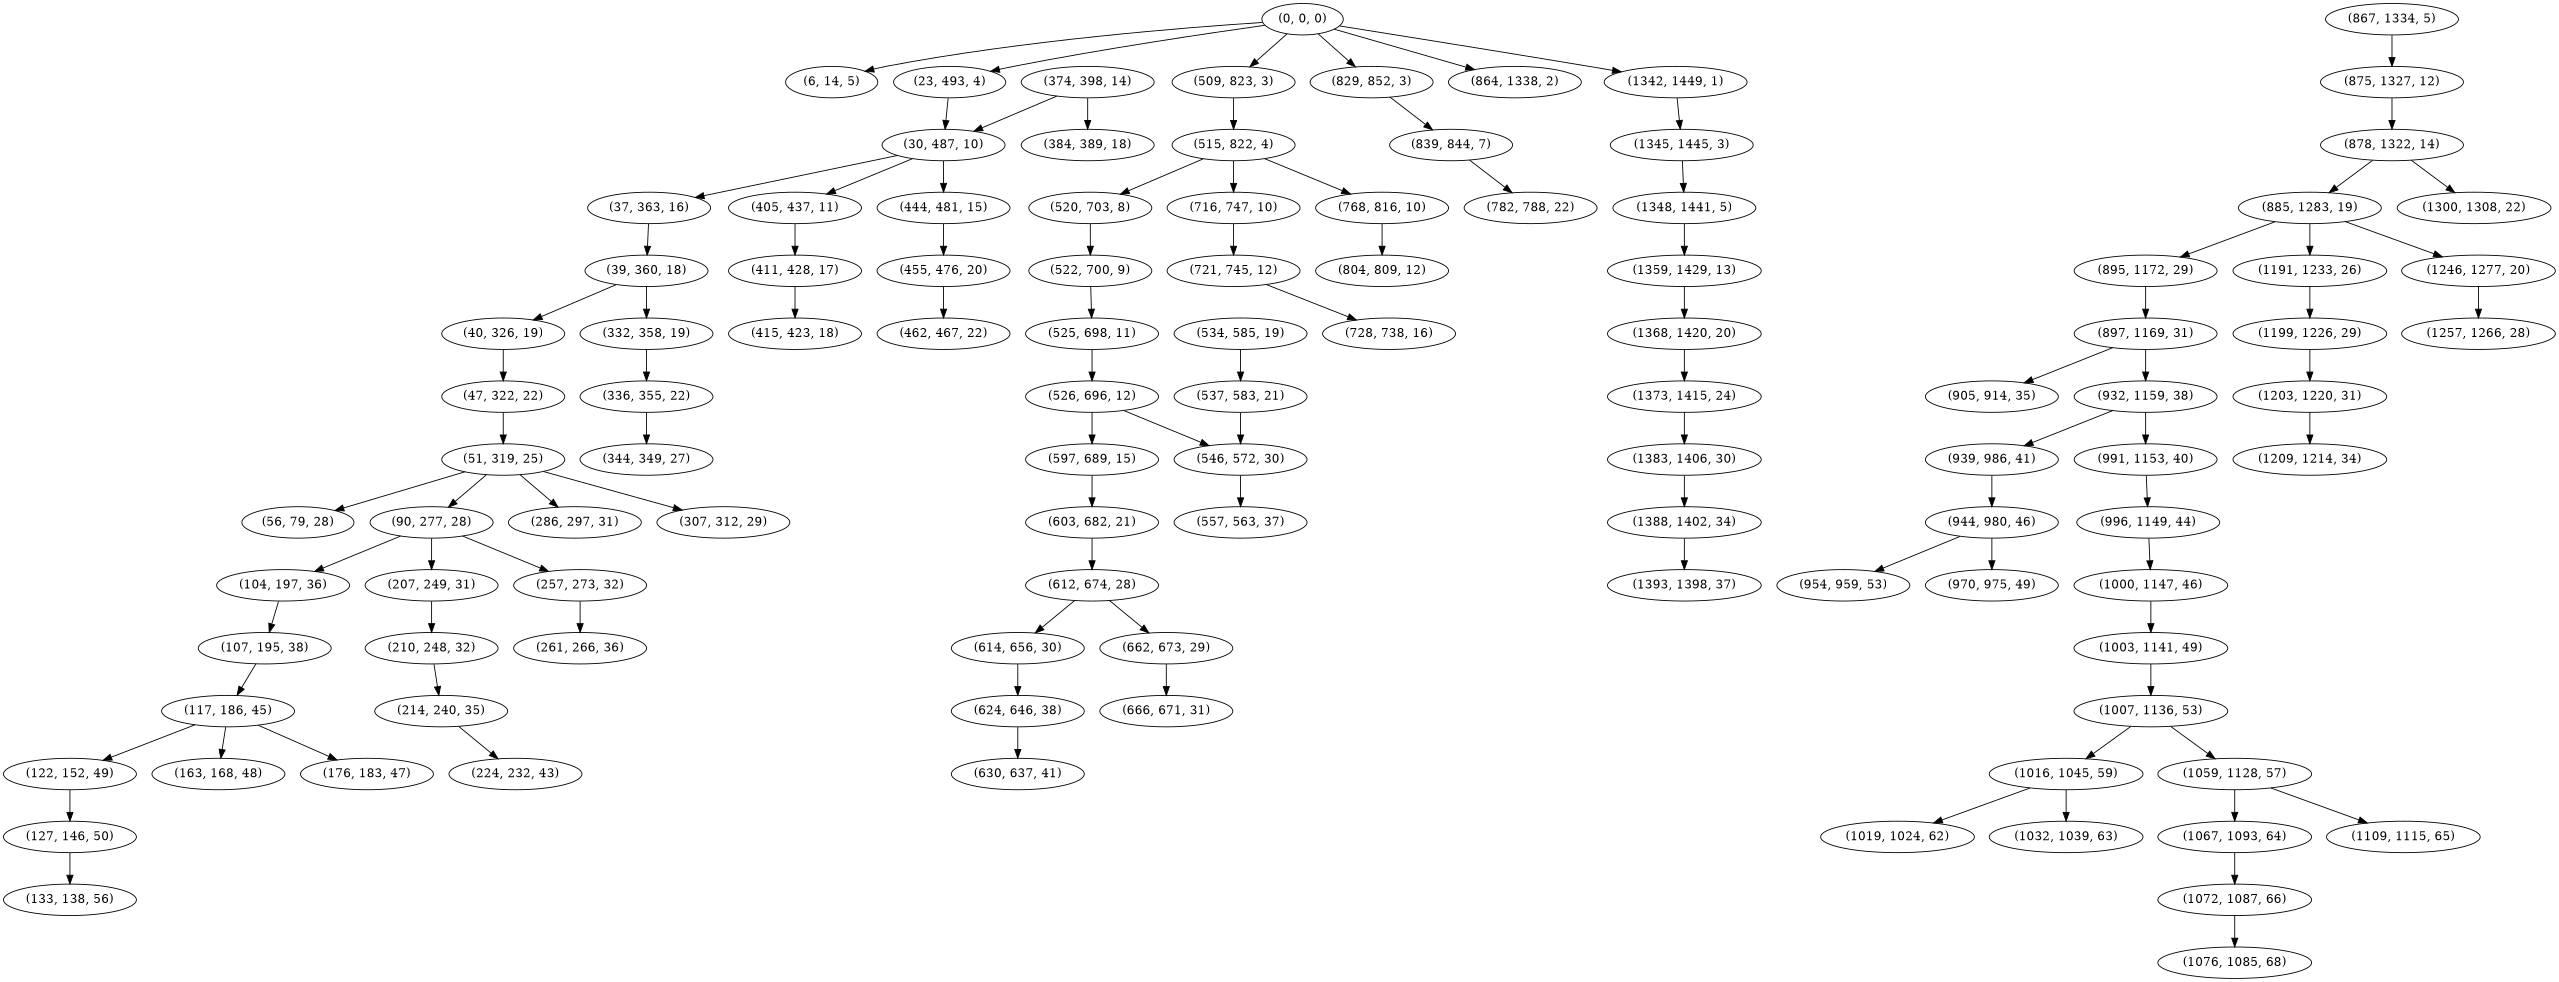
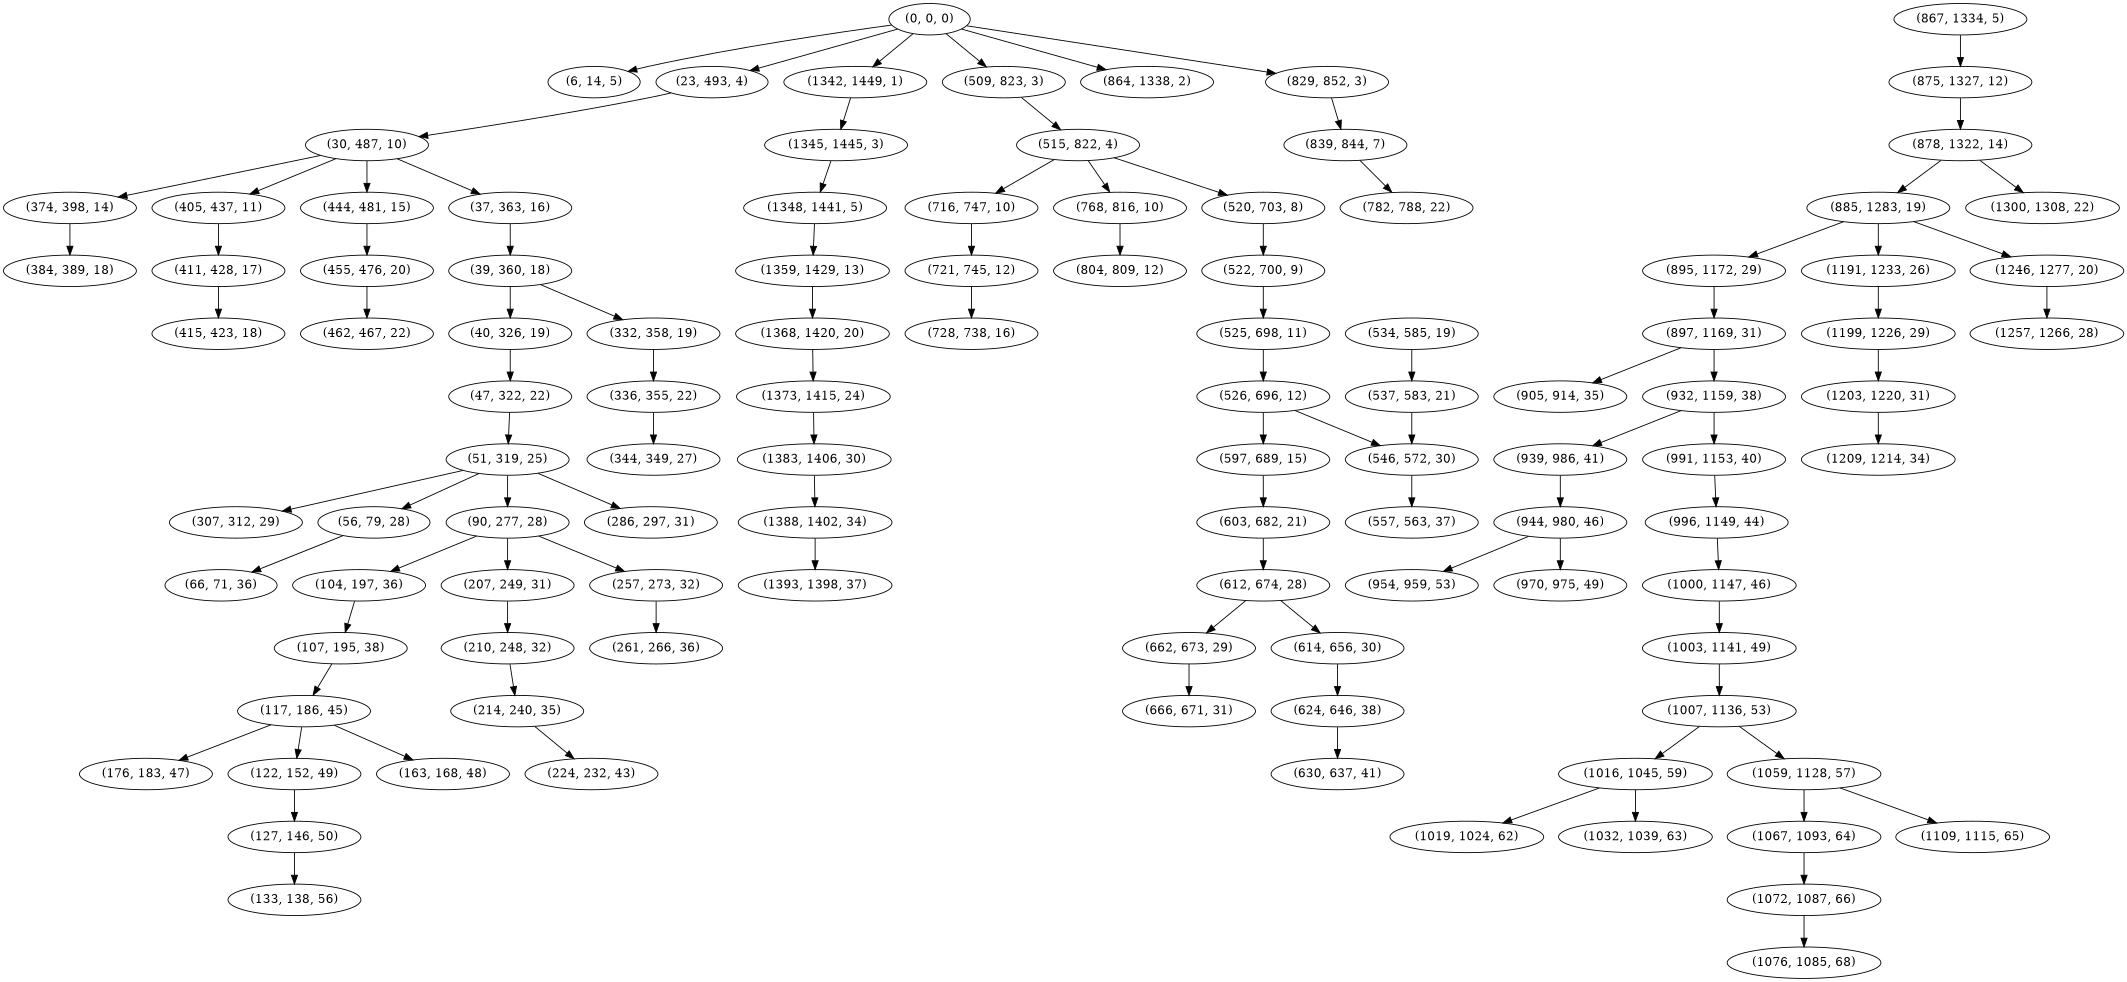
edge "(374, 398, 14)" -> "(30, 487, 10)": reversed
node "(66, 71, 36)": added
